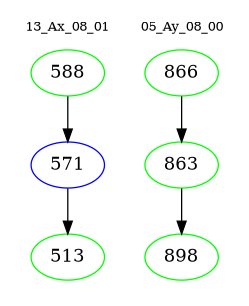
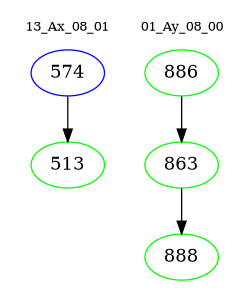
cluster "05_Ay_08_00": label "05_Ay_08_00" -> "01_Ay_08_00"
node "588": removed
node "866": label "866" -> "886"
node "571": label "571" -> "574"
node "898": label "898" -> "888"
